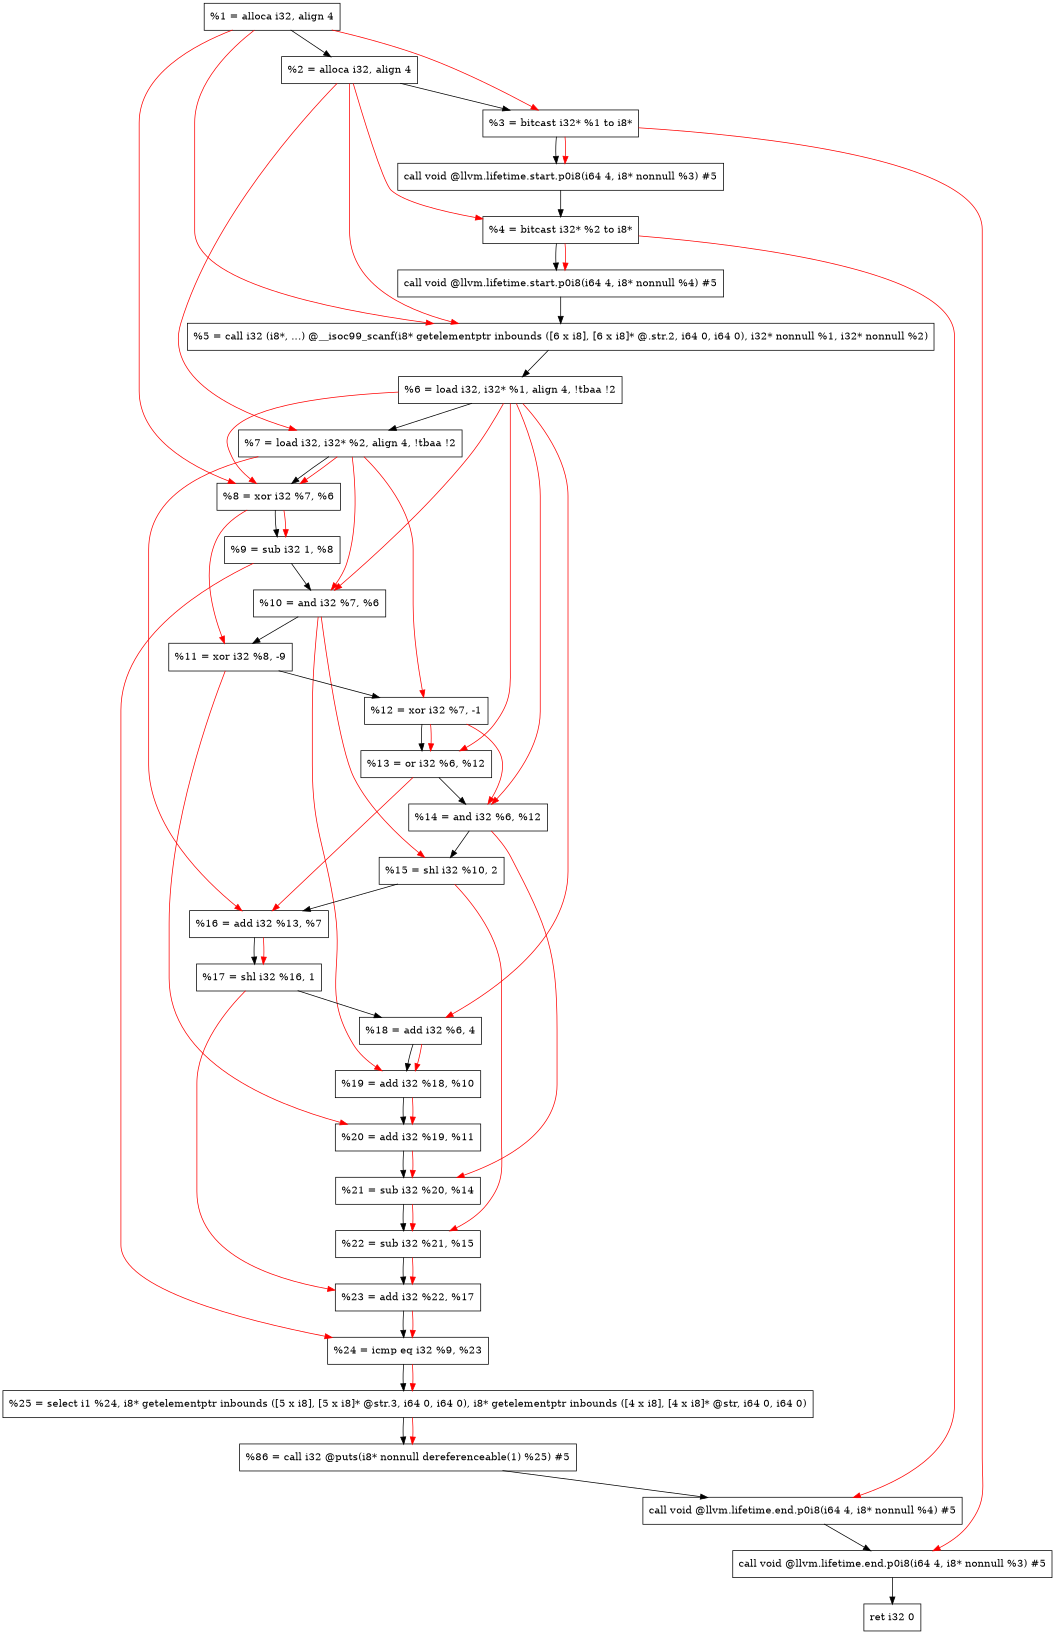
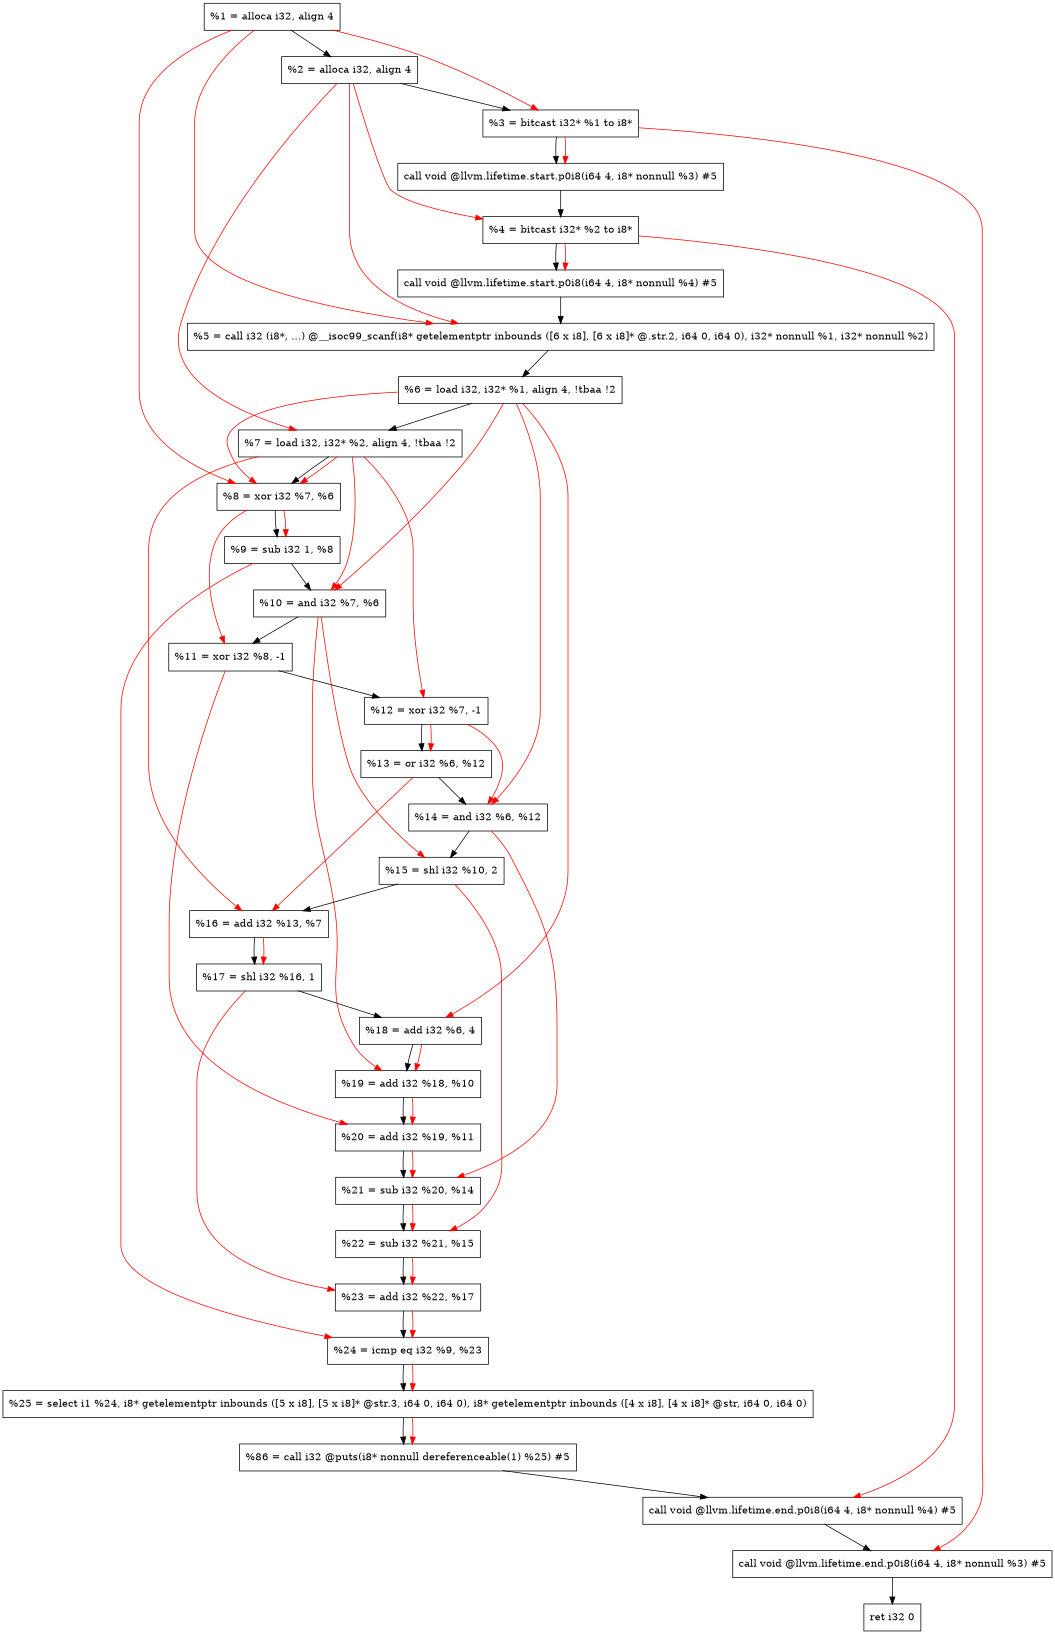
edge "%6 = load i32, i32* %1, align 4, !tbaa !2" -> "%13 = or i32 %6, %12": removed
node "%11 = xor i32 %8, -9": label "%11 = xor i32 %8, -9" -> "%11 = xor i32 %8, -1"
